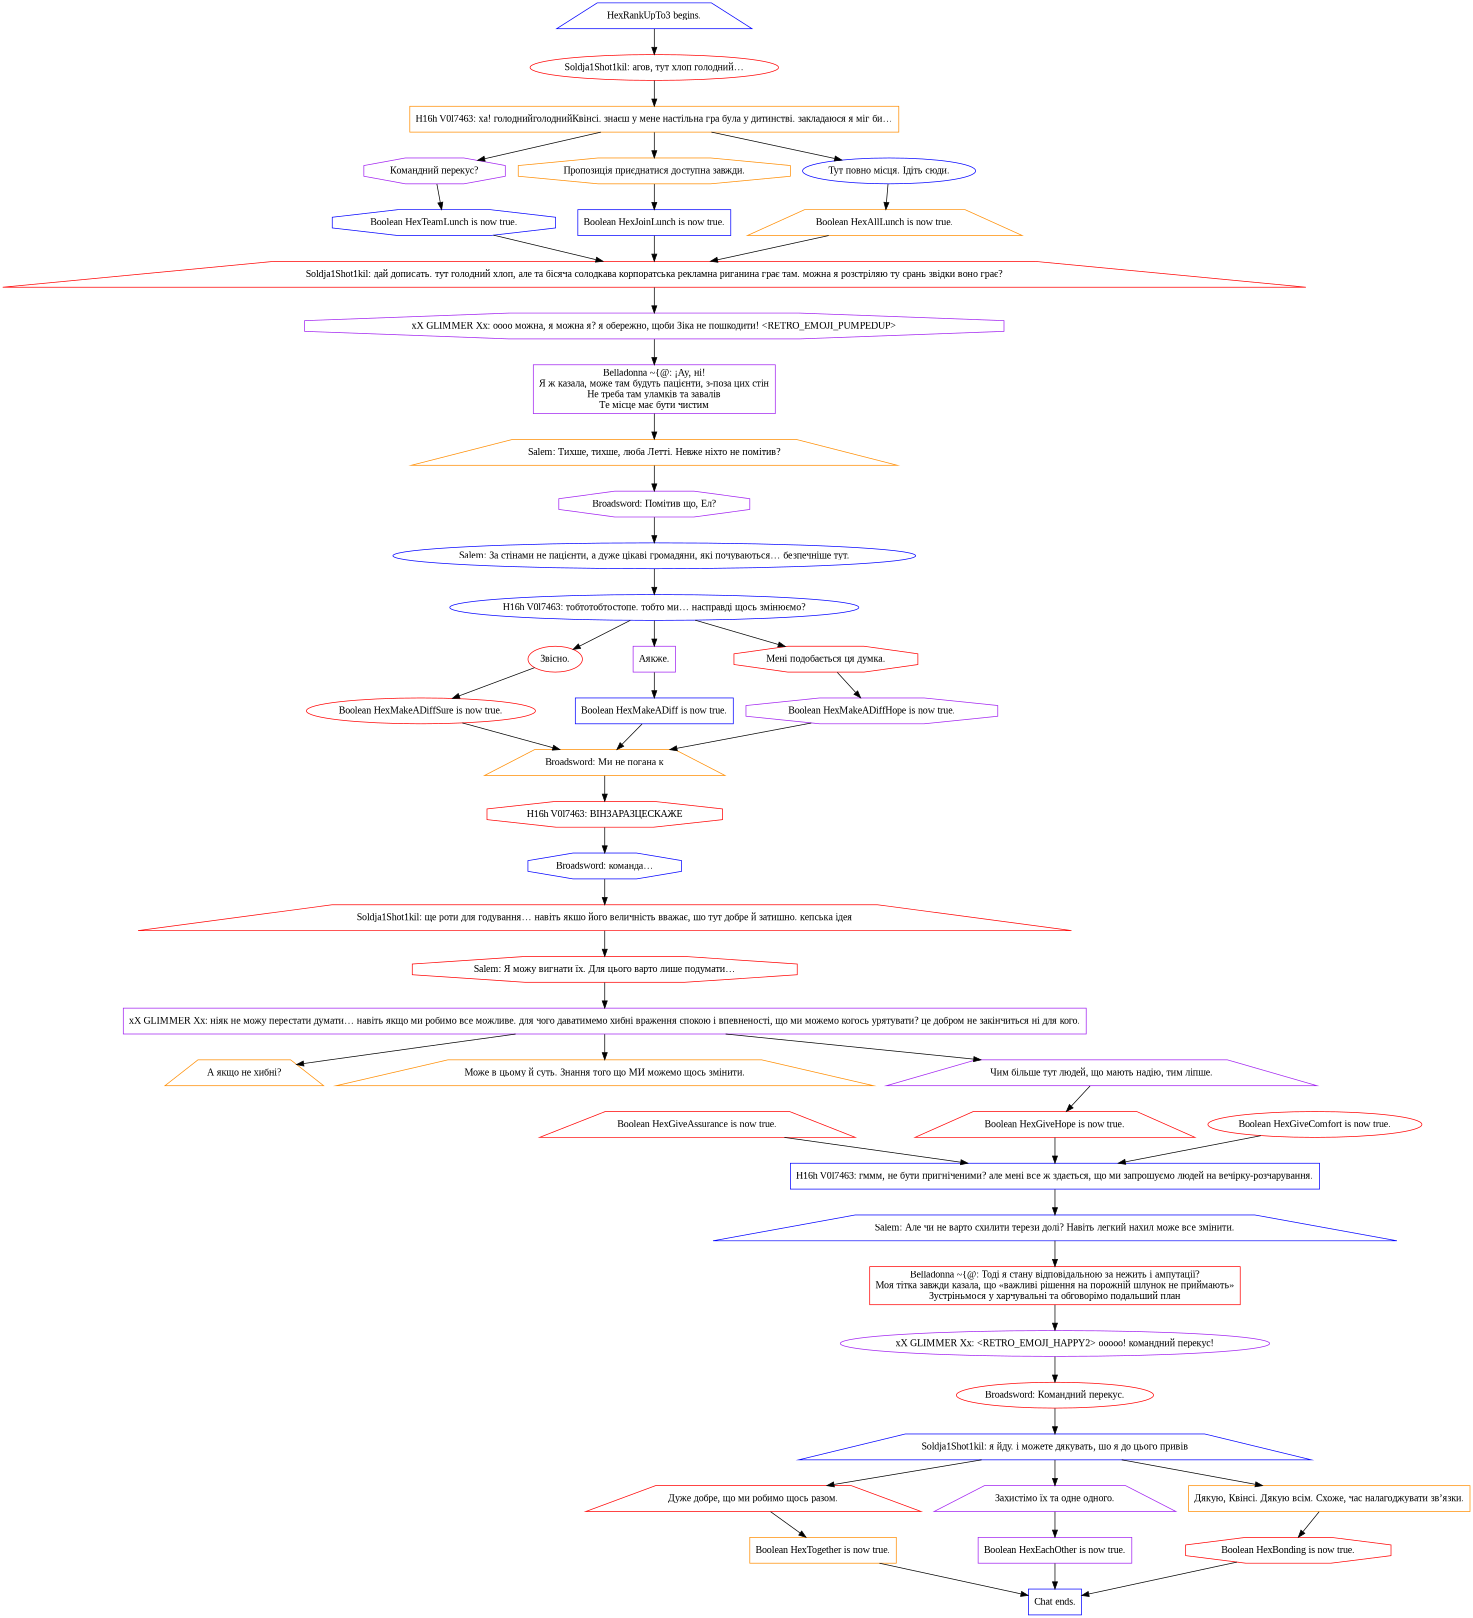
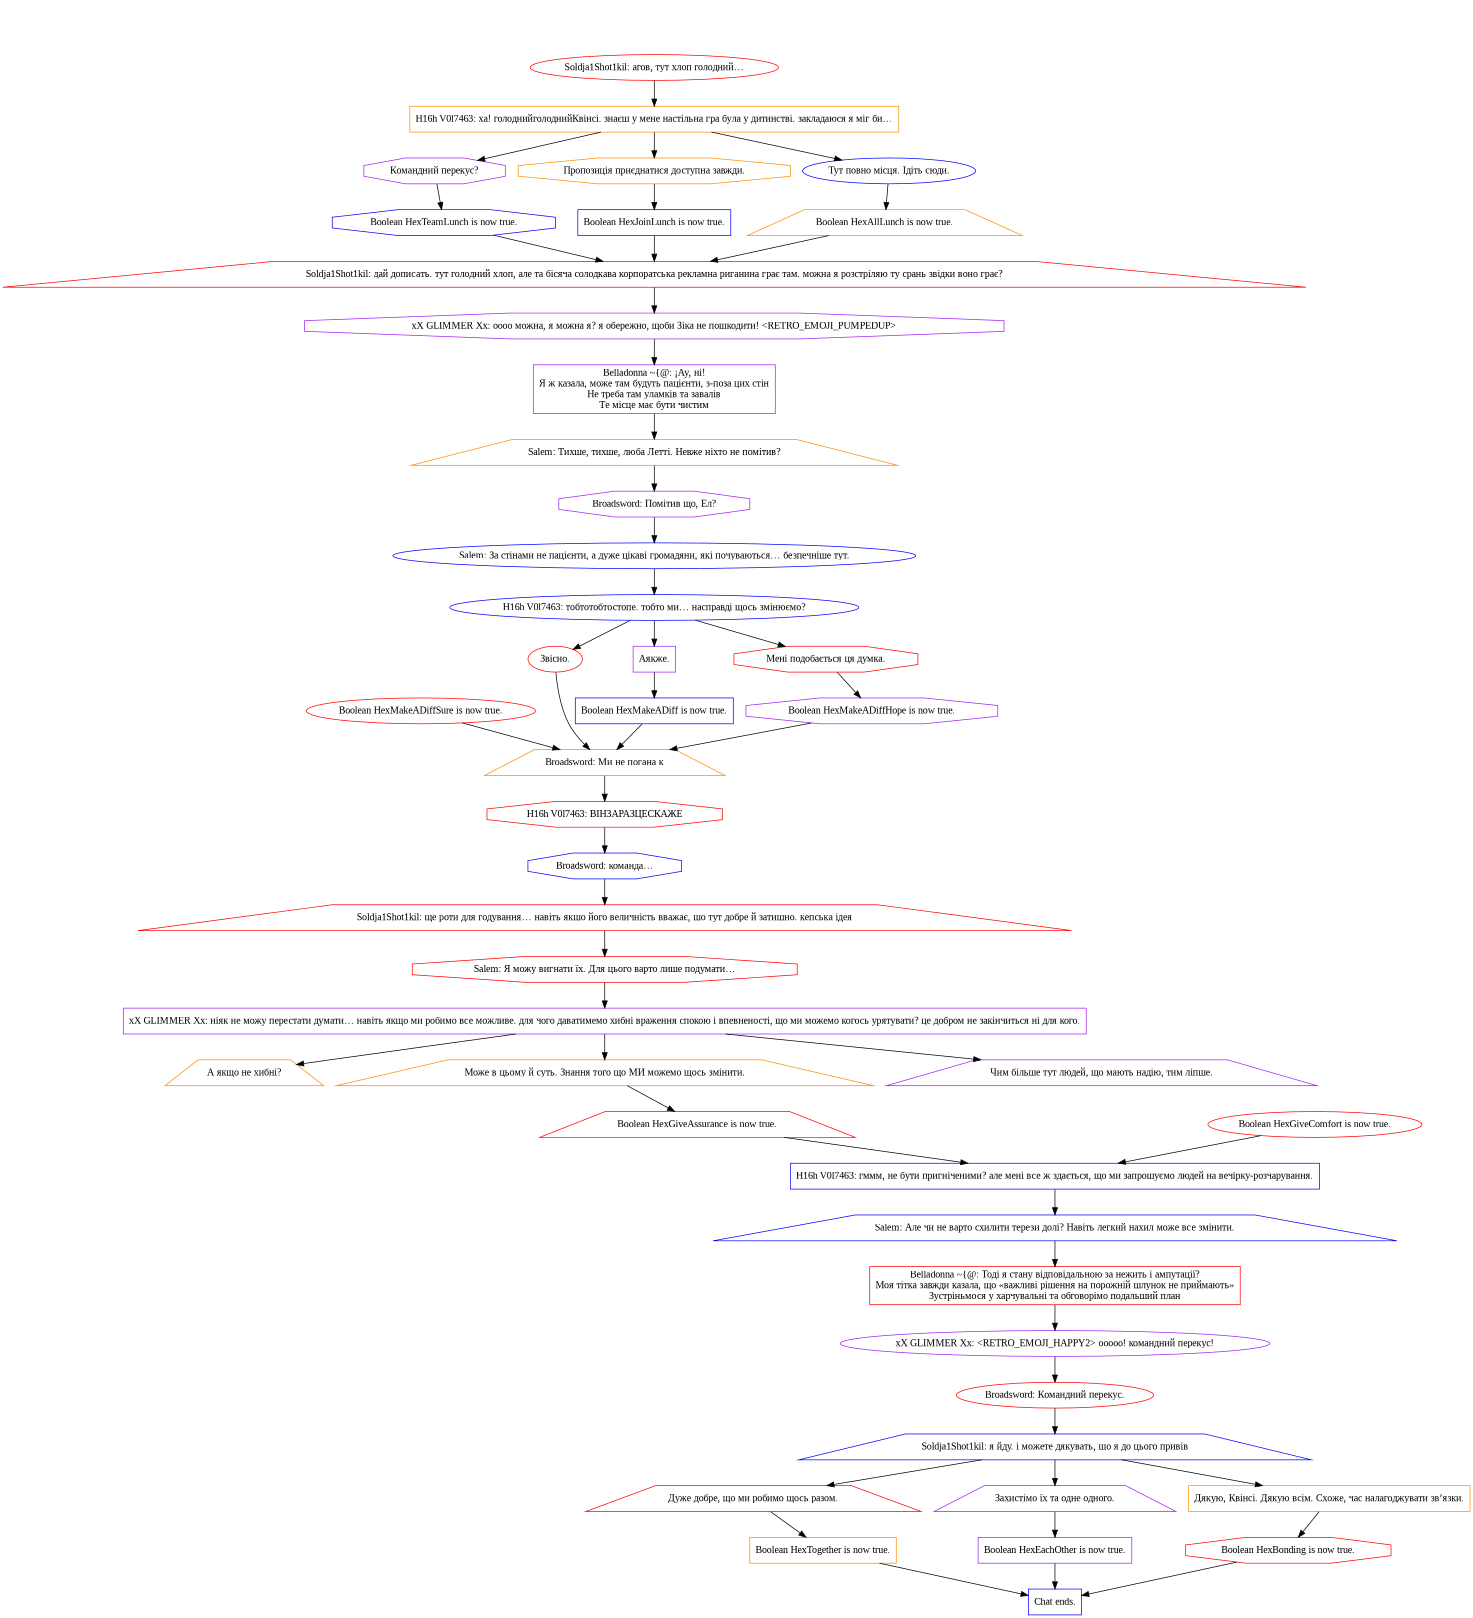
node "HexRankUpTo3 begins.": removed
edge "Звісно." -> "Boolean HexMakeADiffSure is now true.": now "Звісно." -> "Broadsword: Ми не погана к"
edge "Може в цьому й суть. Знання того що МИ можемо щось змінити." -> "Boolean HexGiveAssurance is now true.": added
node "Boolean HexGiveHope is now true.": removed
